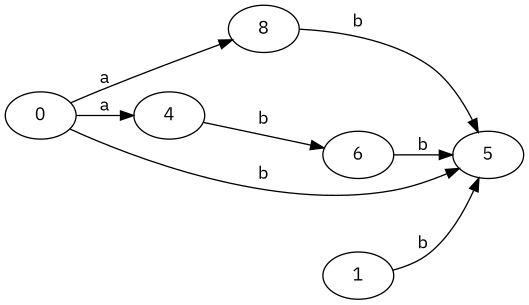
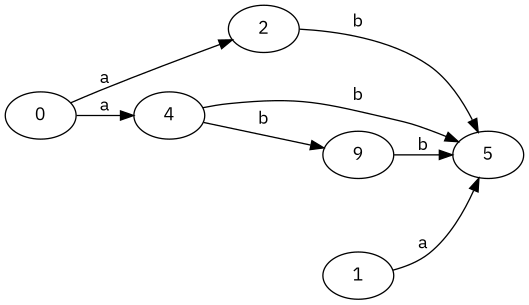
node "8": label "8" -> "2"
node "6": label "6" -> "9"
edge "0" -> "5": now "4" -> "5"
edge "1" -> "5": label "b" -> "a"
